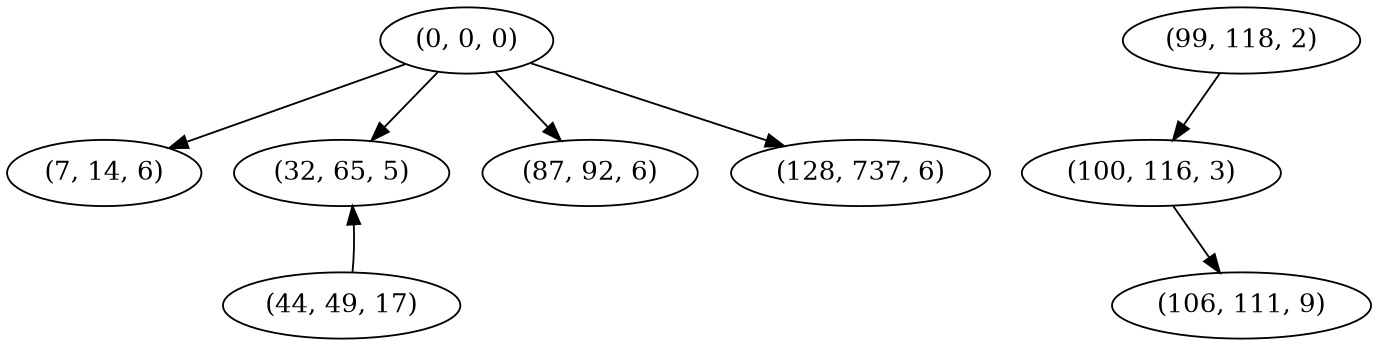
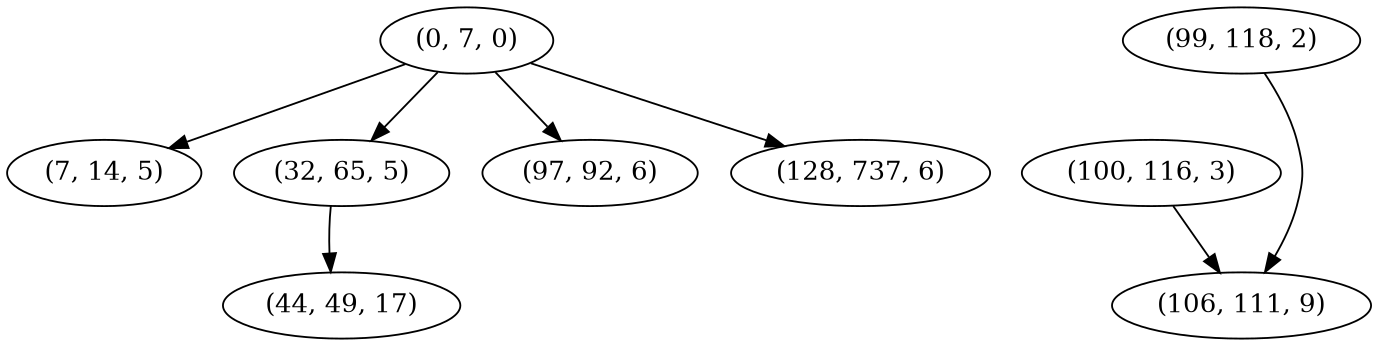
node "(0, 0, 0)": label "(0, 0, 0)" -> "(0, 7, 0)"
edge "(99, 118, 2)" -> "(100, 116, 3)": now "(99, 118, 2)" -> "(106, 111, 9)"
node "(7, 14, 6)": label "(7, 14, 6)" -> "(7, 14, 5)"
node "(87, 92, 6)": label "(87, 92, 6)" -> "(97, 92, 6)"
edge "(44, 49, 17)" -> "(32, 65, 5)": reversed
